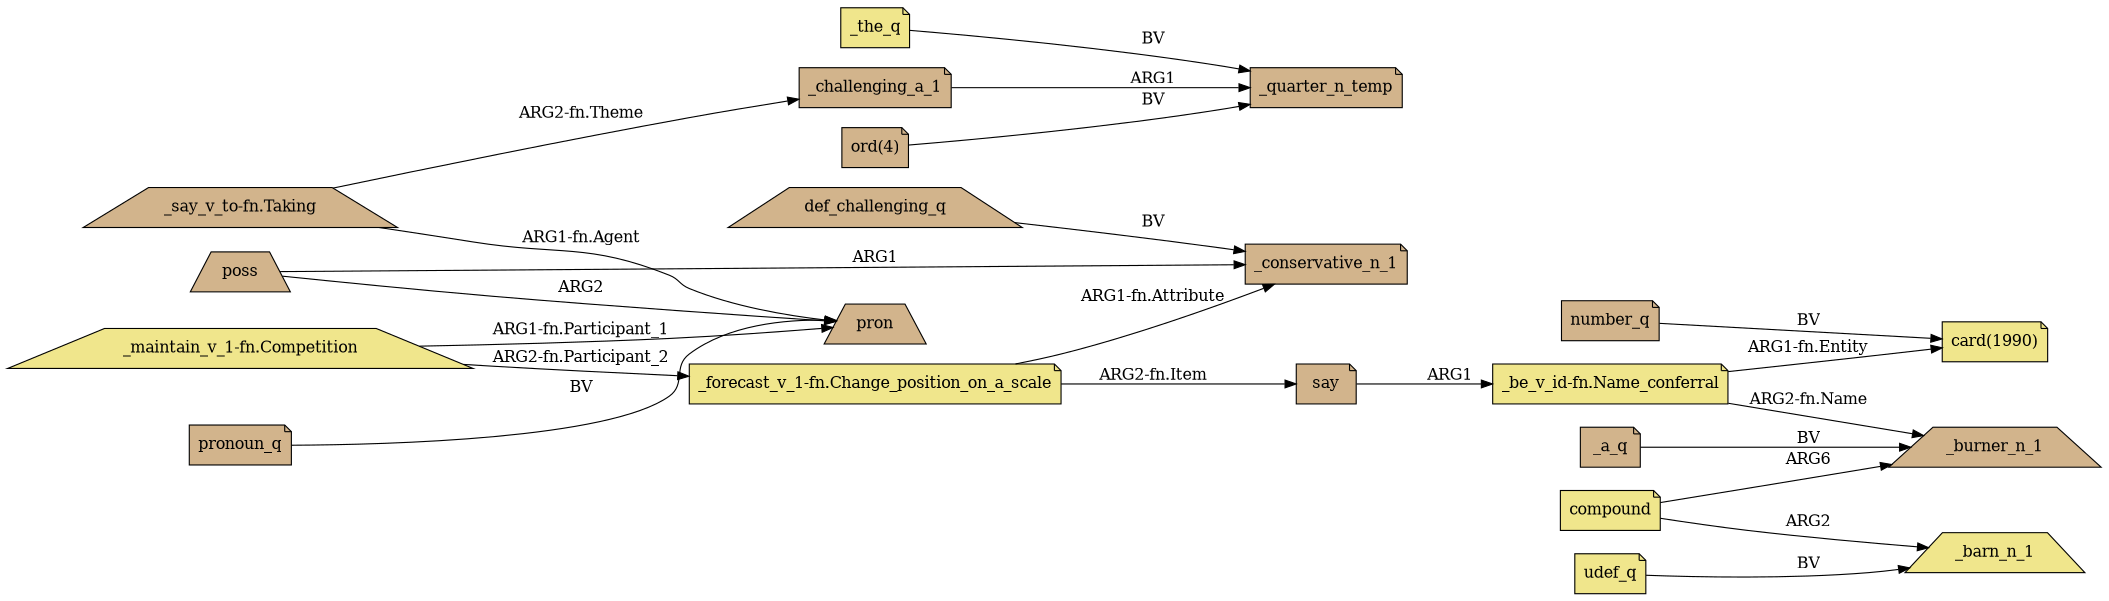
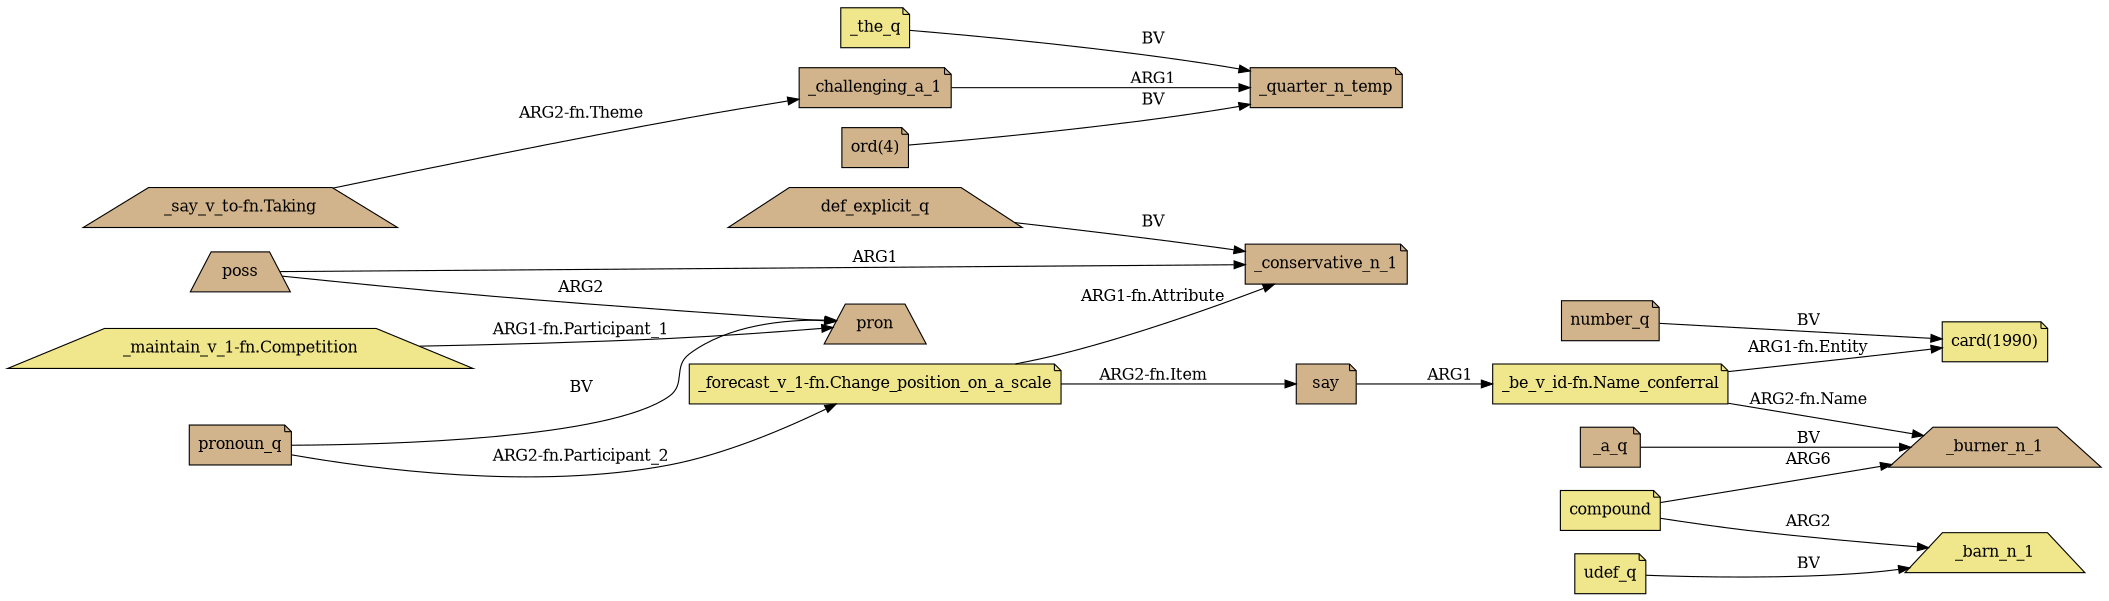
node "def_challenging_q": label "def_challenging_q" -> "def_explicit_q"
edge "_say_v_to-fn.Taking" -> "pron": removed, label "ARG1-fn.Agent"
edge "_maintain_v_1-fn.Competition" -> "_forecast_v_1-fn.Change_position_on_a_scale": now "pronoun_q" -> "_forecast_v_1-fn.Change_position_on_a_scale"
